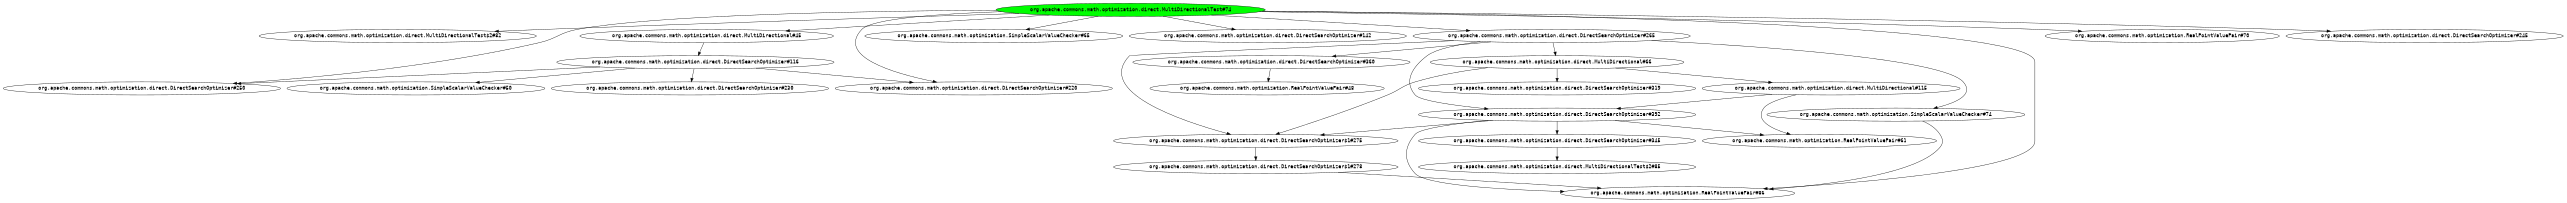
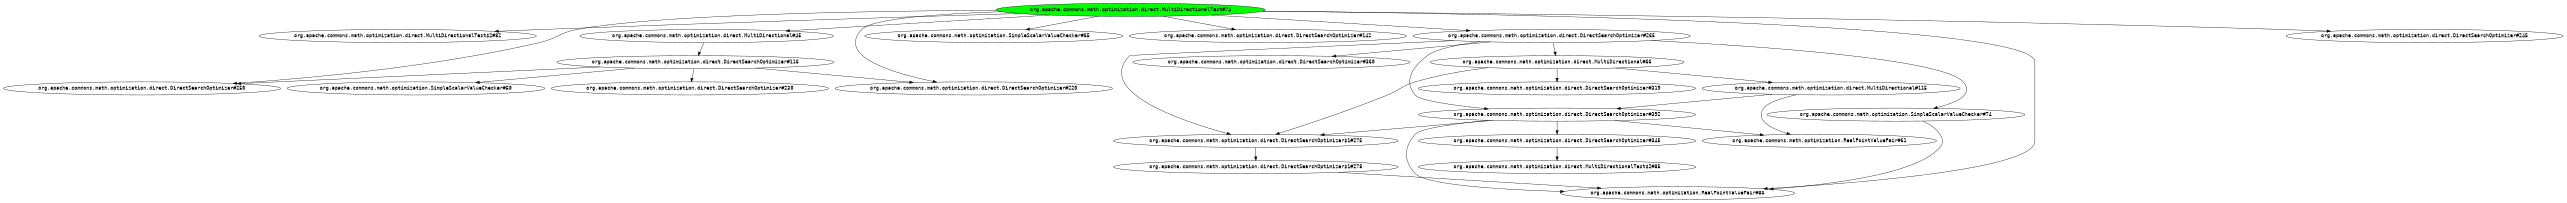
node "org.apache.commons.math.optimization.RealPointValuePair#70": removed
node "org.apache.commons.math.optimization.RealPointValuePair#48": removed
